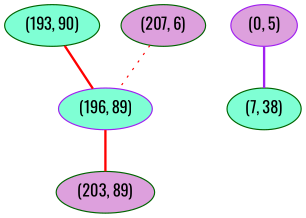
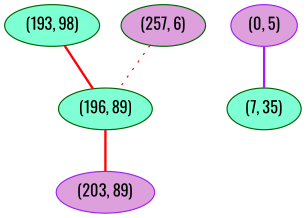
node "(193, 90)": label "(193, 90)" -> "(193, 98)"
node "(207, 6)": label "(207, 6)" -> "(257, 6)"
node "(196, 89)": color purple -> darkgreen
node "(7, 38)": label "(7, 38)" -> "(7, 35)"
node "(203, 89)": color darkgreen -> purple
